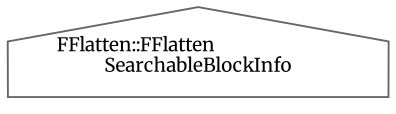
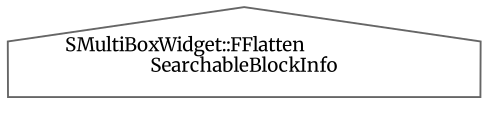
node "FFlatten::FFlatten SearchableBlockInfo": label "FFlatten::FFlatten SearchableBlockInfo" -> "SMultiBoxWidget::FFlatten SearchableBlockInfo"
